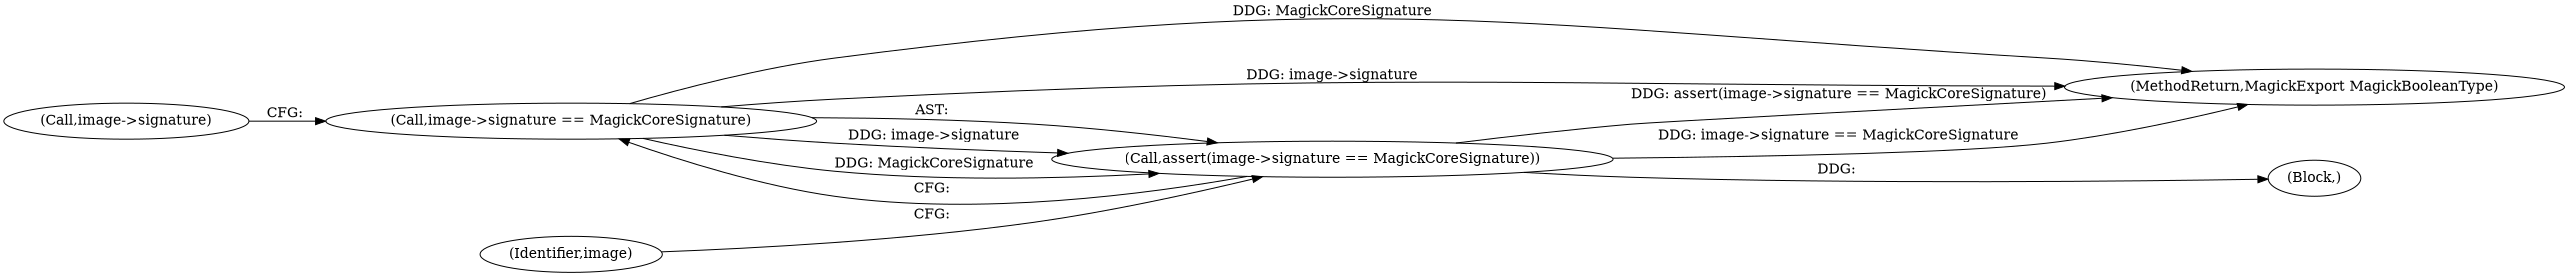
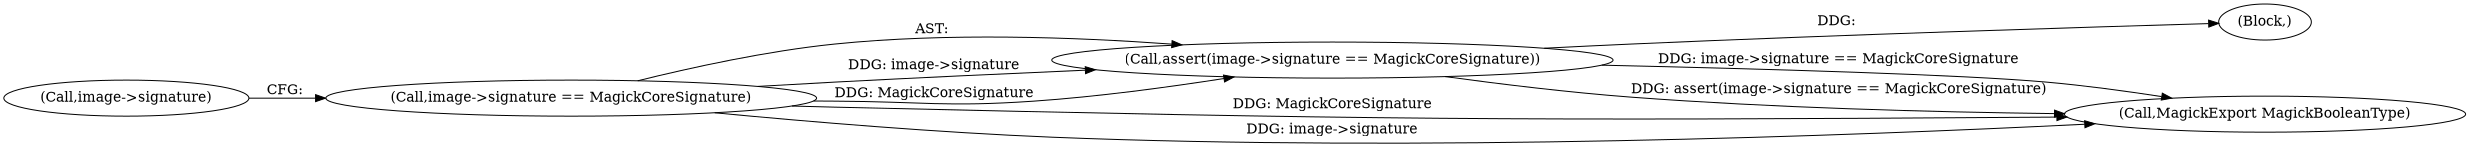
node "(MethodReturn,MagickExport MagickBooleanType)": label "(MethodReturn,MagickExport MagickBooleanType)" -> "(Call,MagickExport MagickBooleanType)"
edge "(Call,assert(image->signature == MagickCoreSignature))" -> "(Call,image->signature == MagickCoreSignature)": removed, label "CFG:"
node "(Identifier,image)": removed
